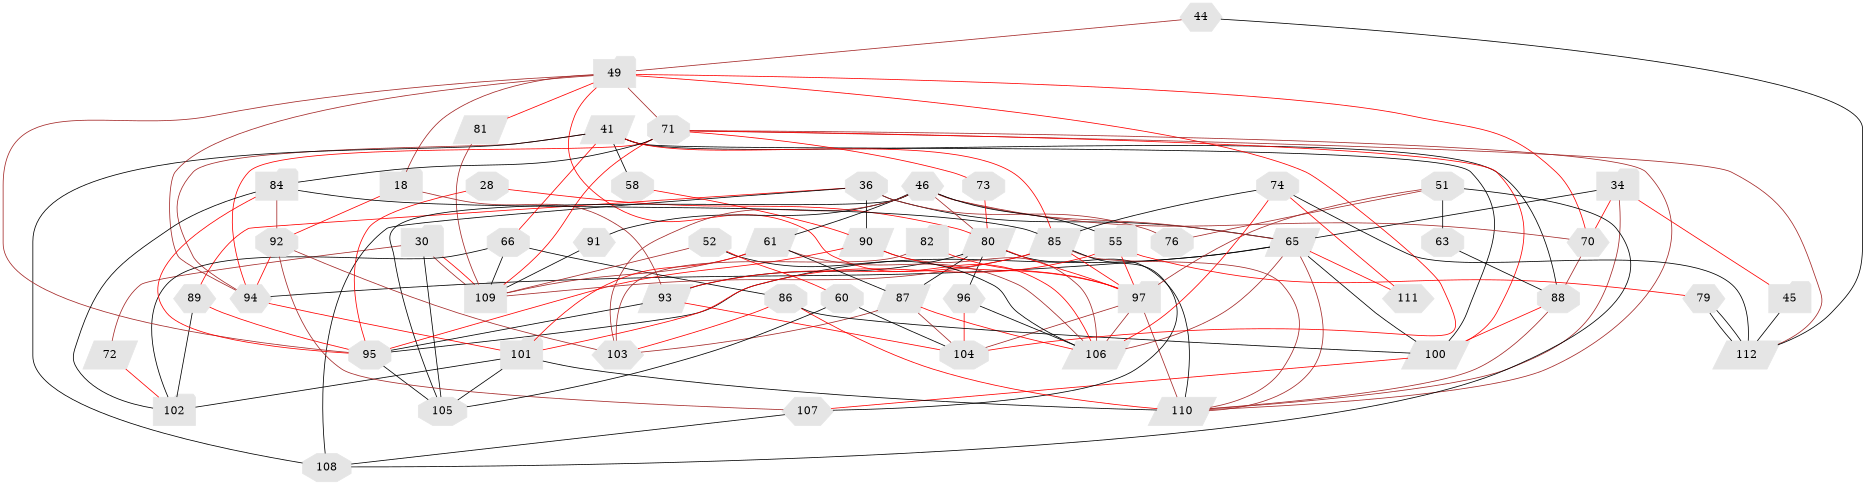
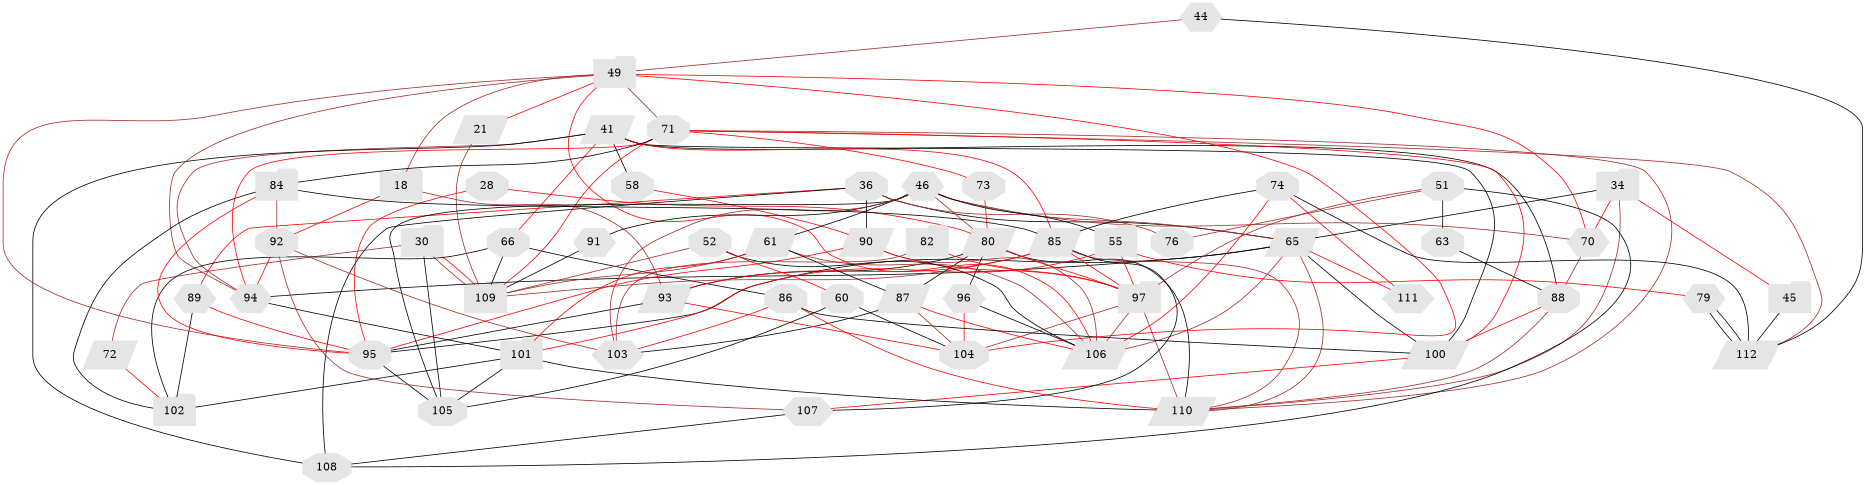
node "81": label "81" -> "21"
edge "94" -- "101": color red -> black
edge "87" -- "103": color brown -> black
